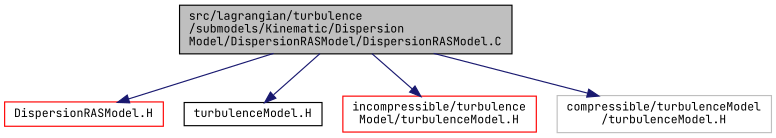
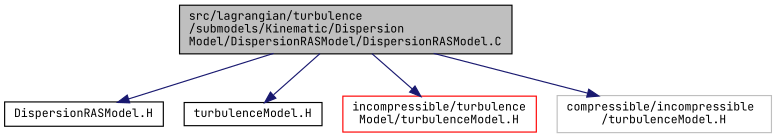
node "DispersionRASModel.H": color red -> black
node "compressible/turbulenceModel /turbulenceModel.H": label "compressible/turbulenceModel /turbulenceModel.H" -> "compressible/incompressible /turbulenceModel.H"
